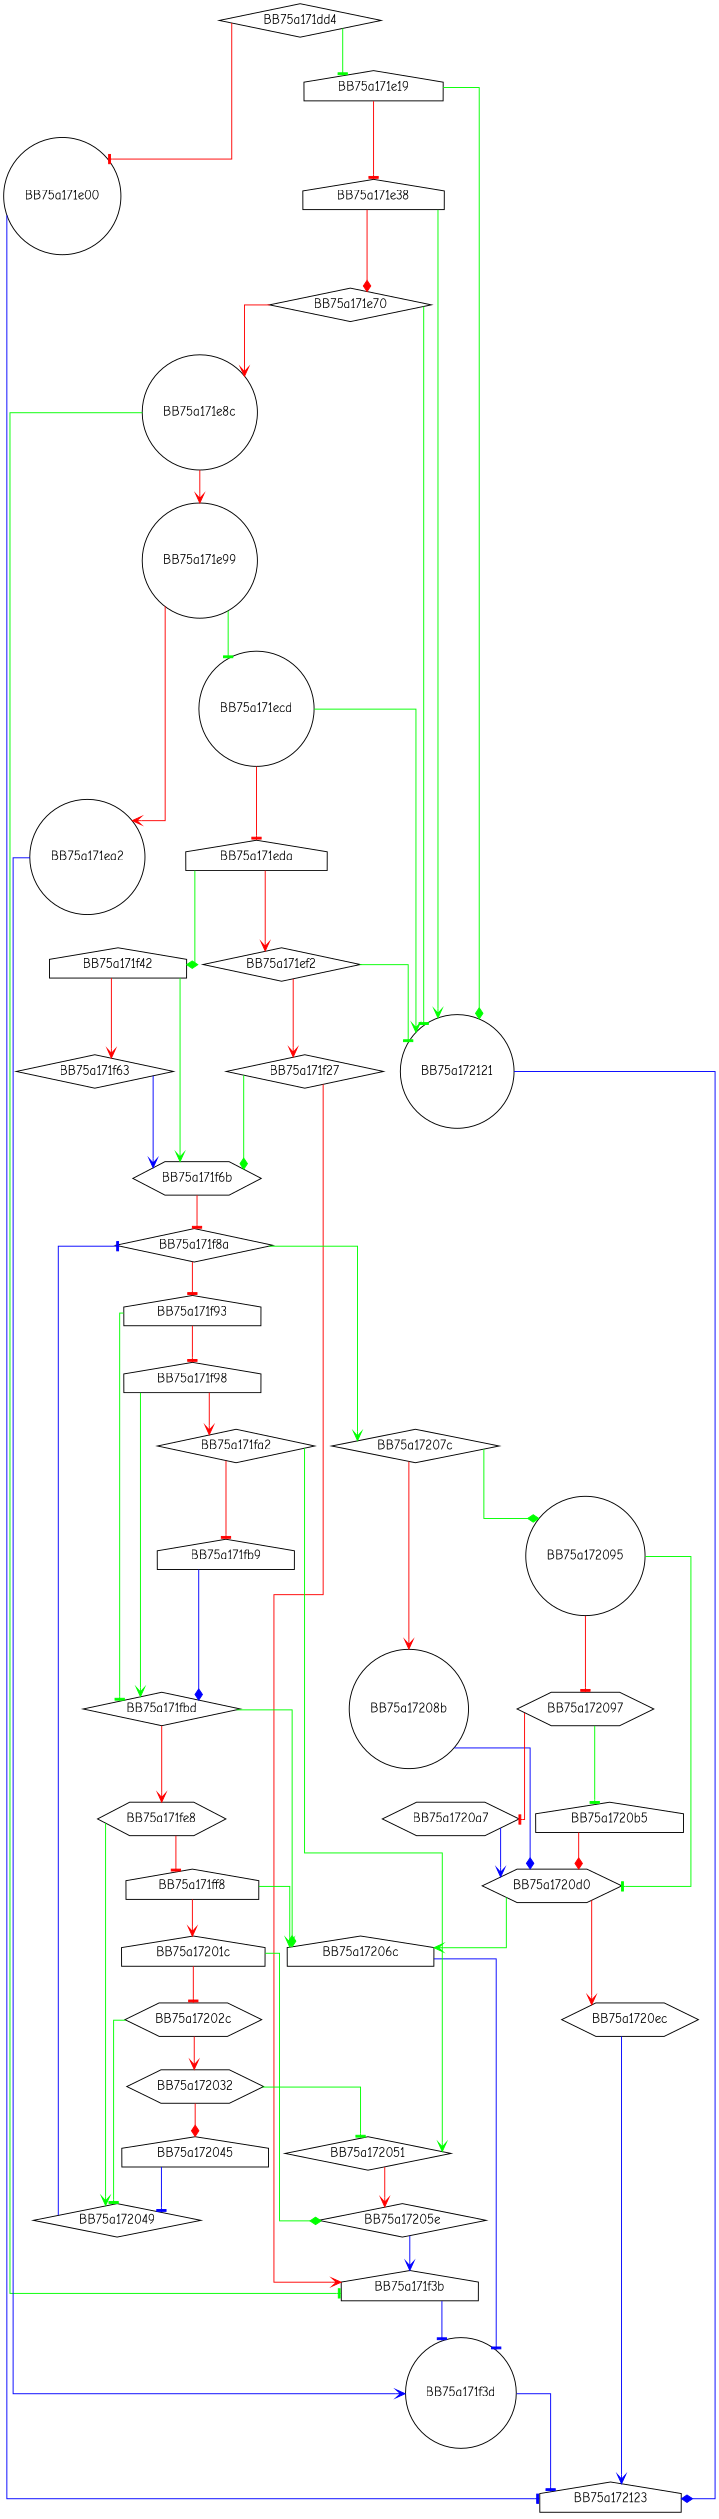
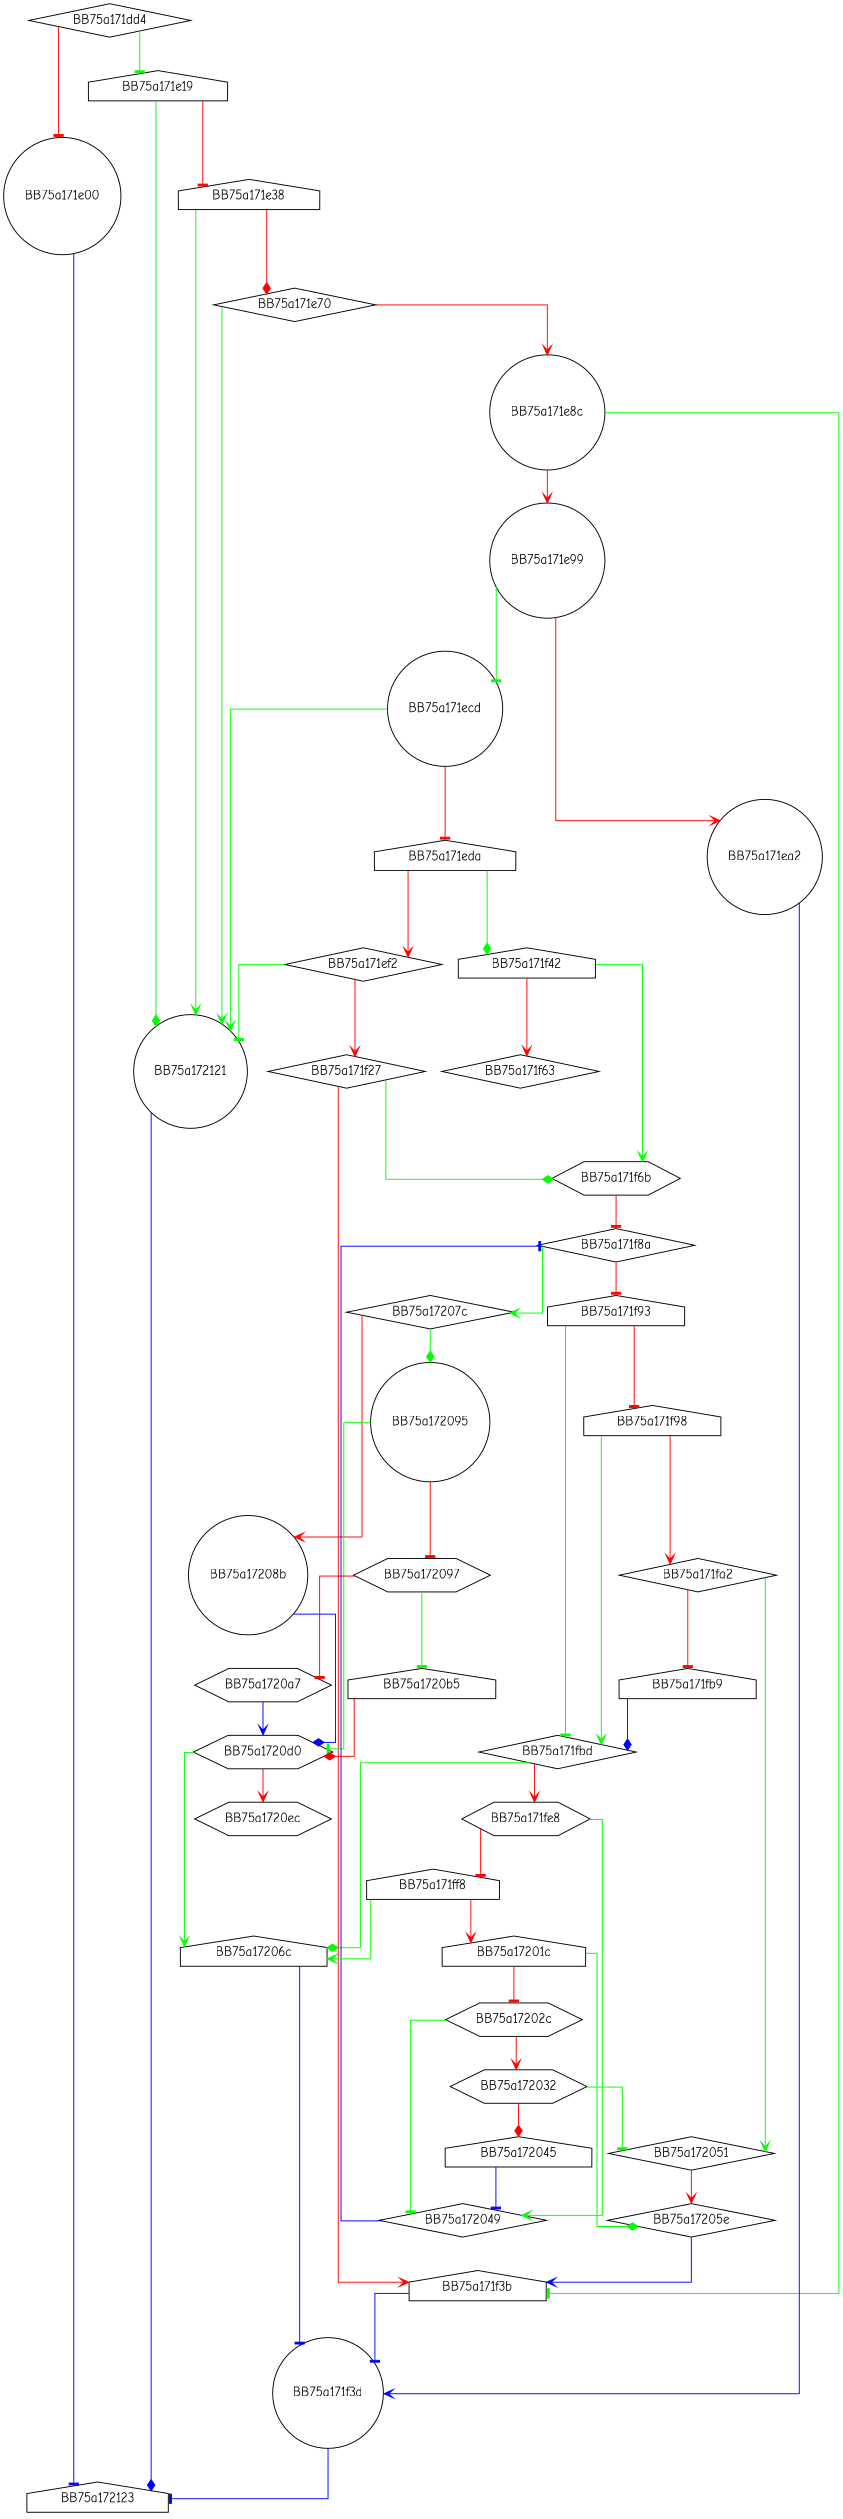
edge "BB75a171e70" -> "BB75a172121": arrowhead tee -> vee
edge "BB75a171f63" -> "BB75a171f6b": removed
edge "BB75a1720ec" -> "BB75a172123": removed
